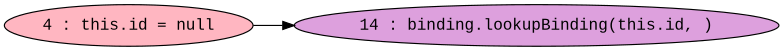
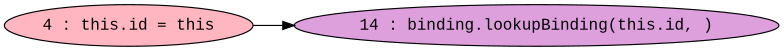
node "4 : this.id = null": label "4 : this.id = null" -> "4 : this.id = this"
